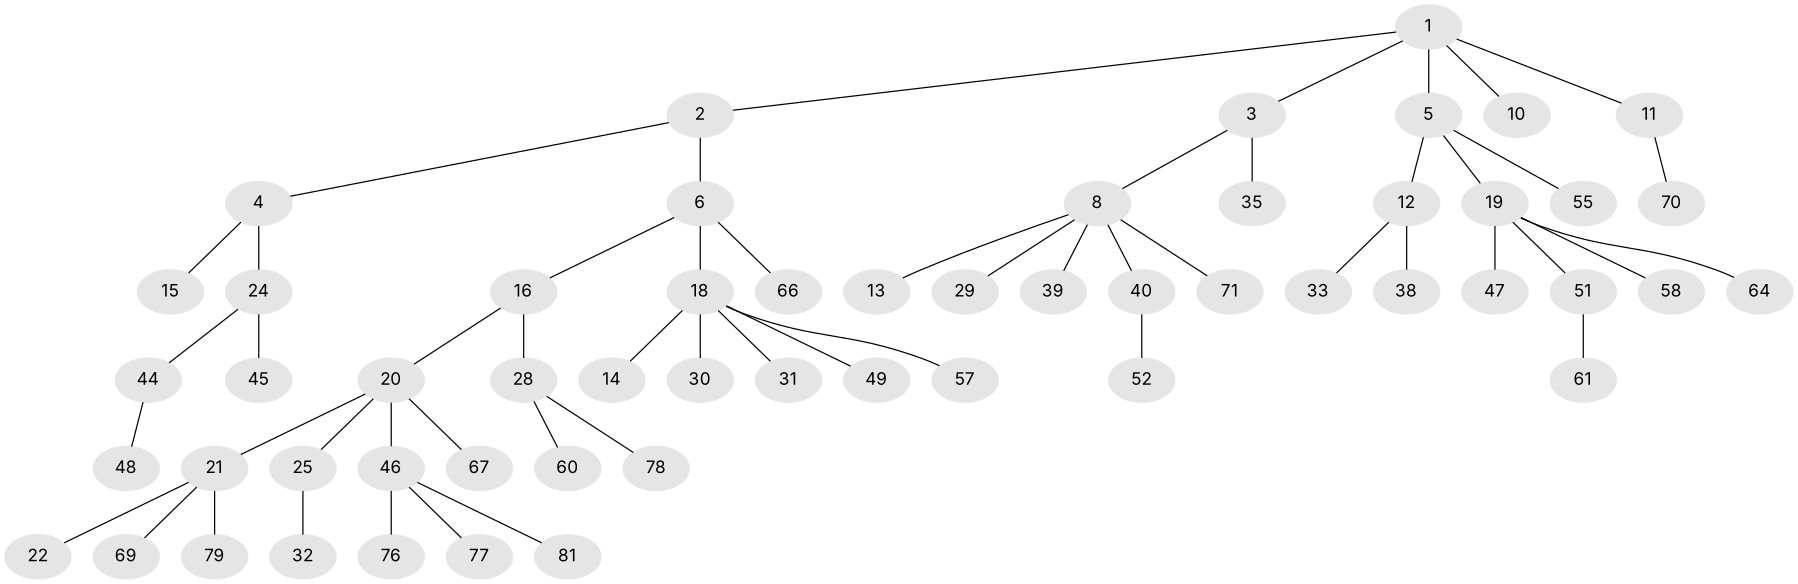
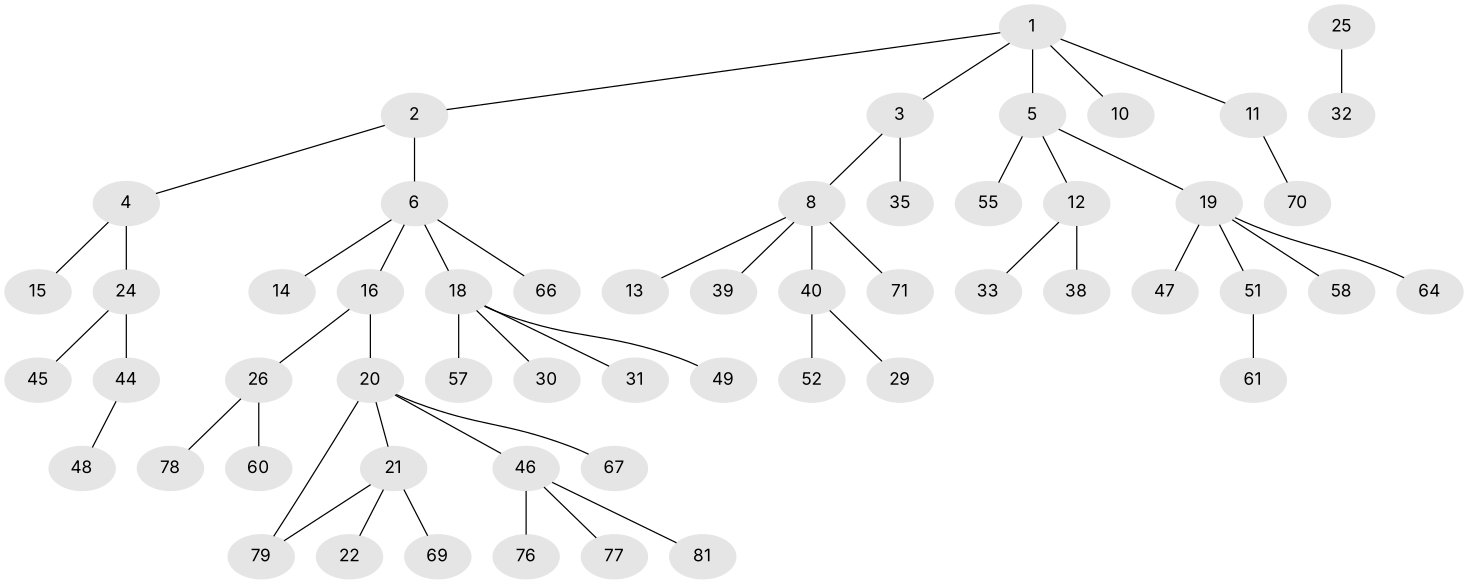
edge "8" -- "29": now "40" -- "29"
edge "18" -- "14": now "6" -- "14"
node "28": label "28" -> "26"
edge "20" -- "25": now "20" -- "79"
